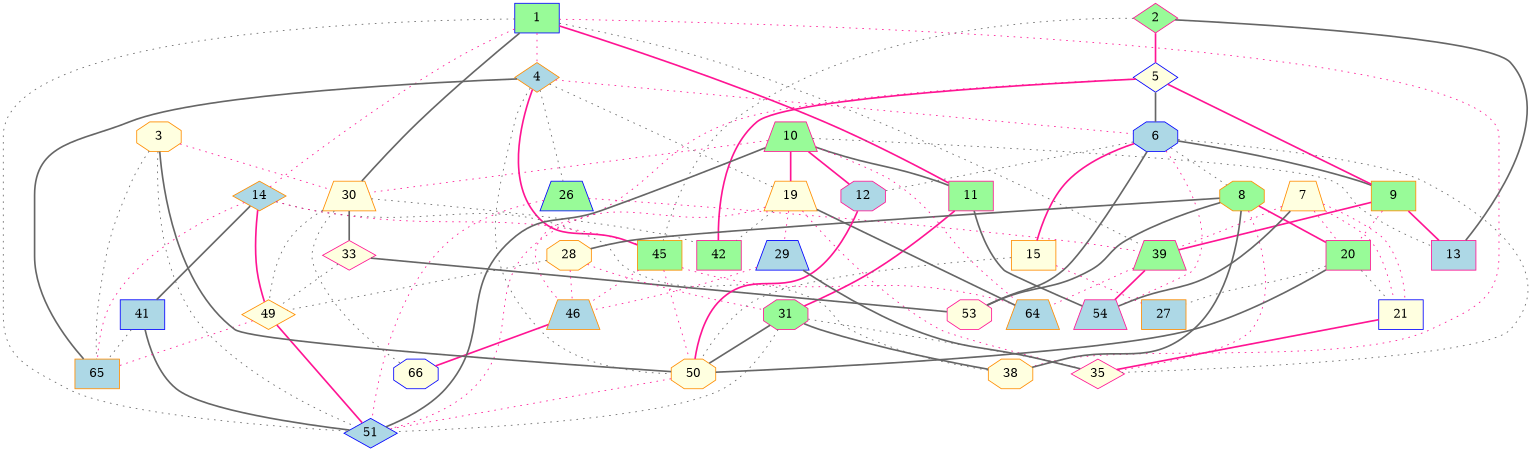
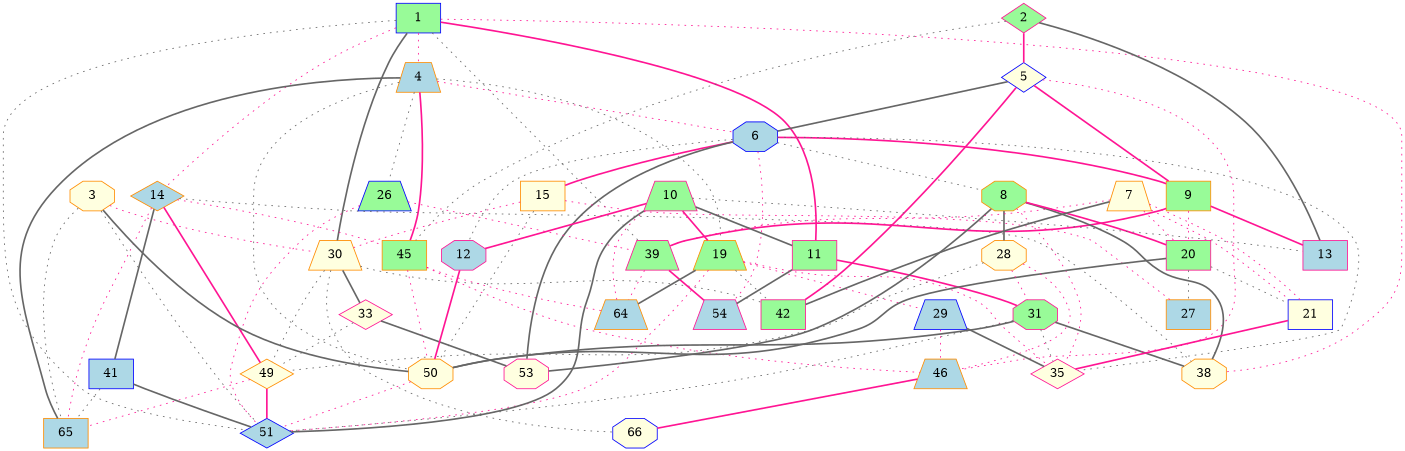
node "4": shape diamond -> trapezium
edge "6" -- "9": color gray40 -> deeppink
edge "10" -- "30": now "15" -- "30"
node "19": fillcolor lightyellow -> palegreen
edge "7" -- "54": now "7" -- "42"
